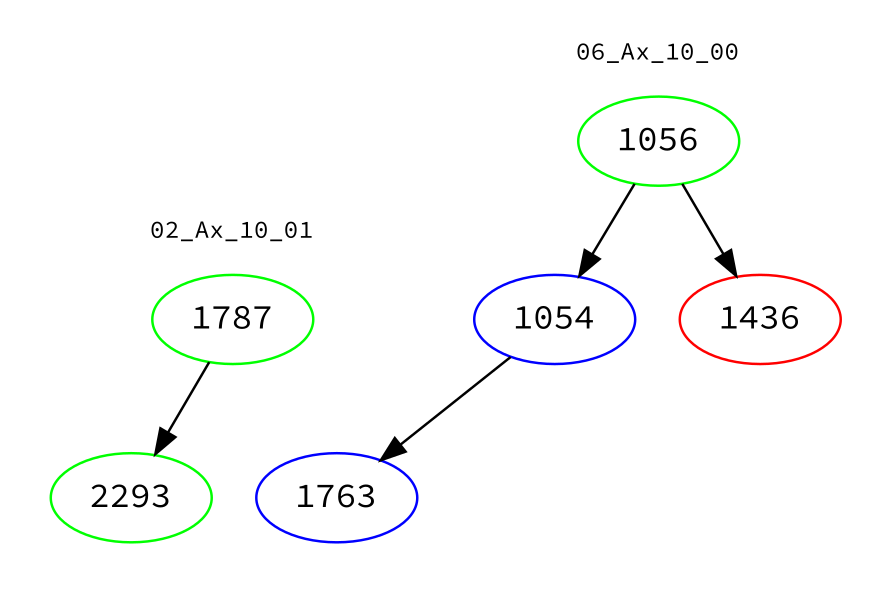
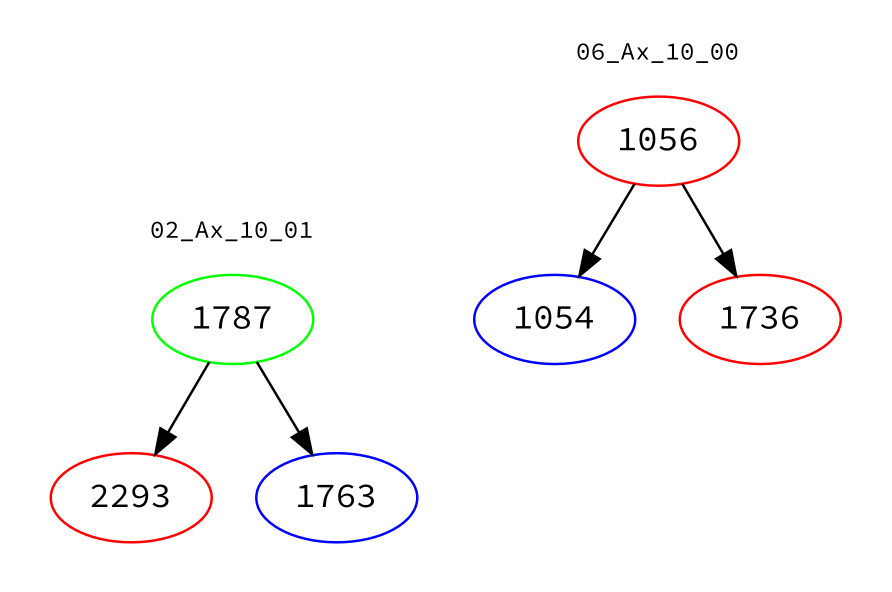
node "1056": color green -> red
node "1436": label "1436" -> "1736"
edge "1054" -> "1763": now "1787" -> "1763"
node "2293": color green -> red
